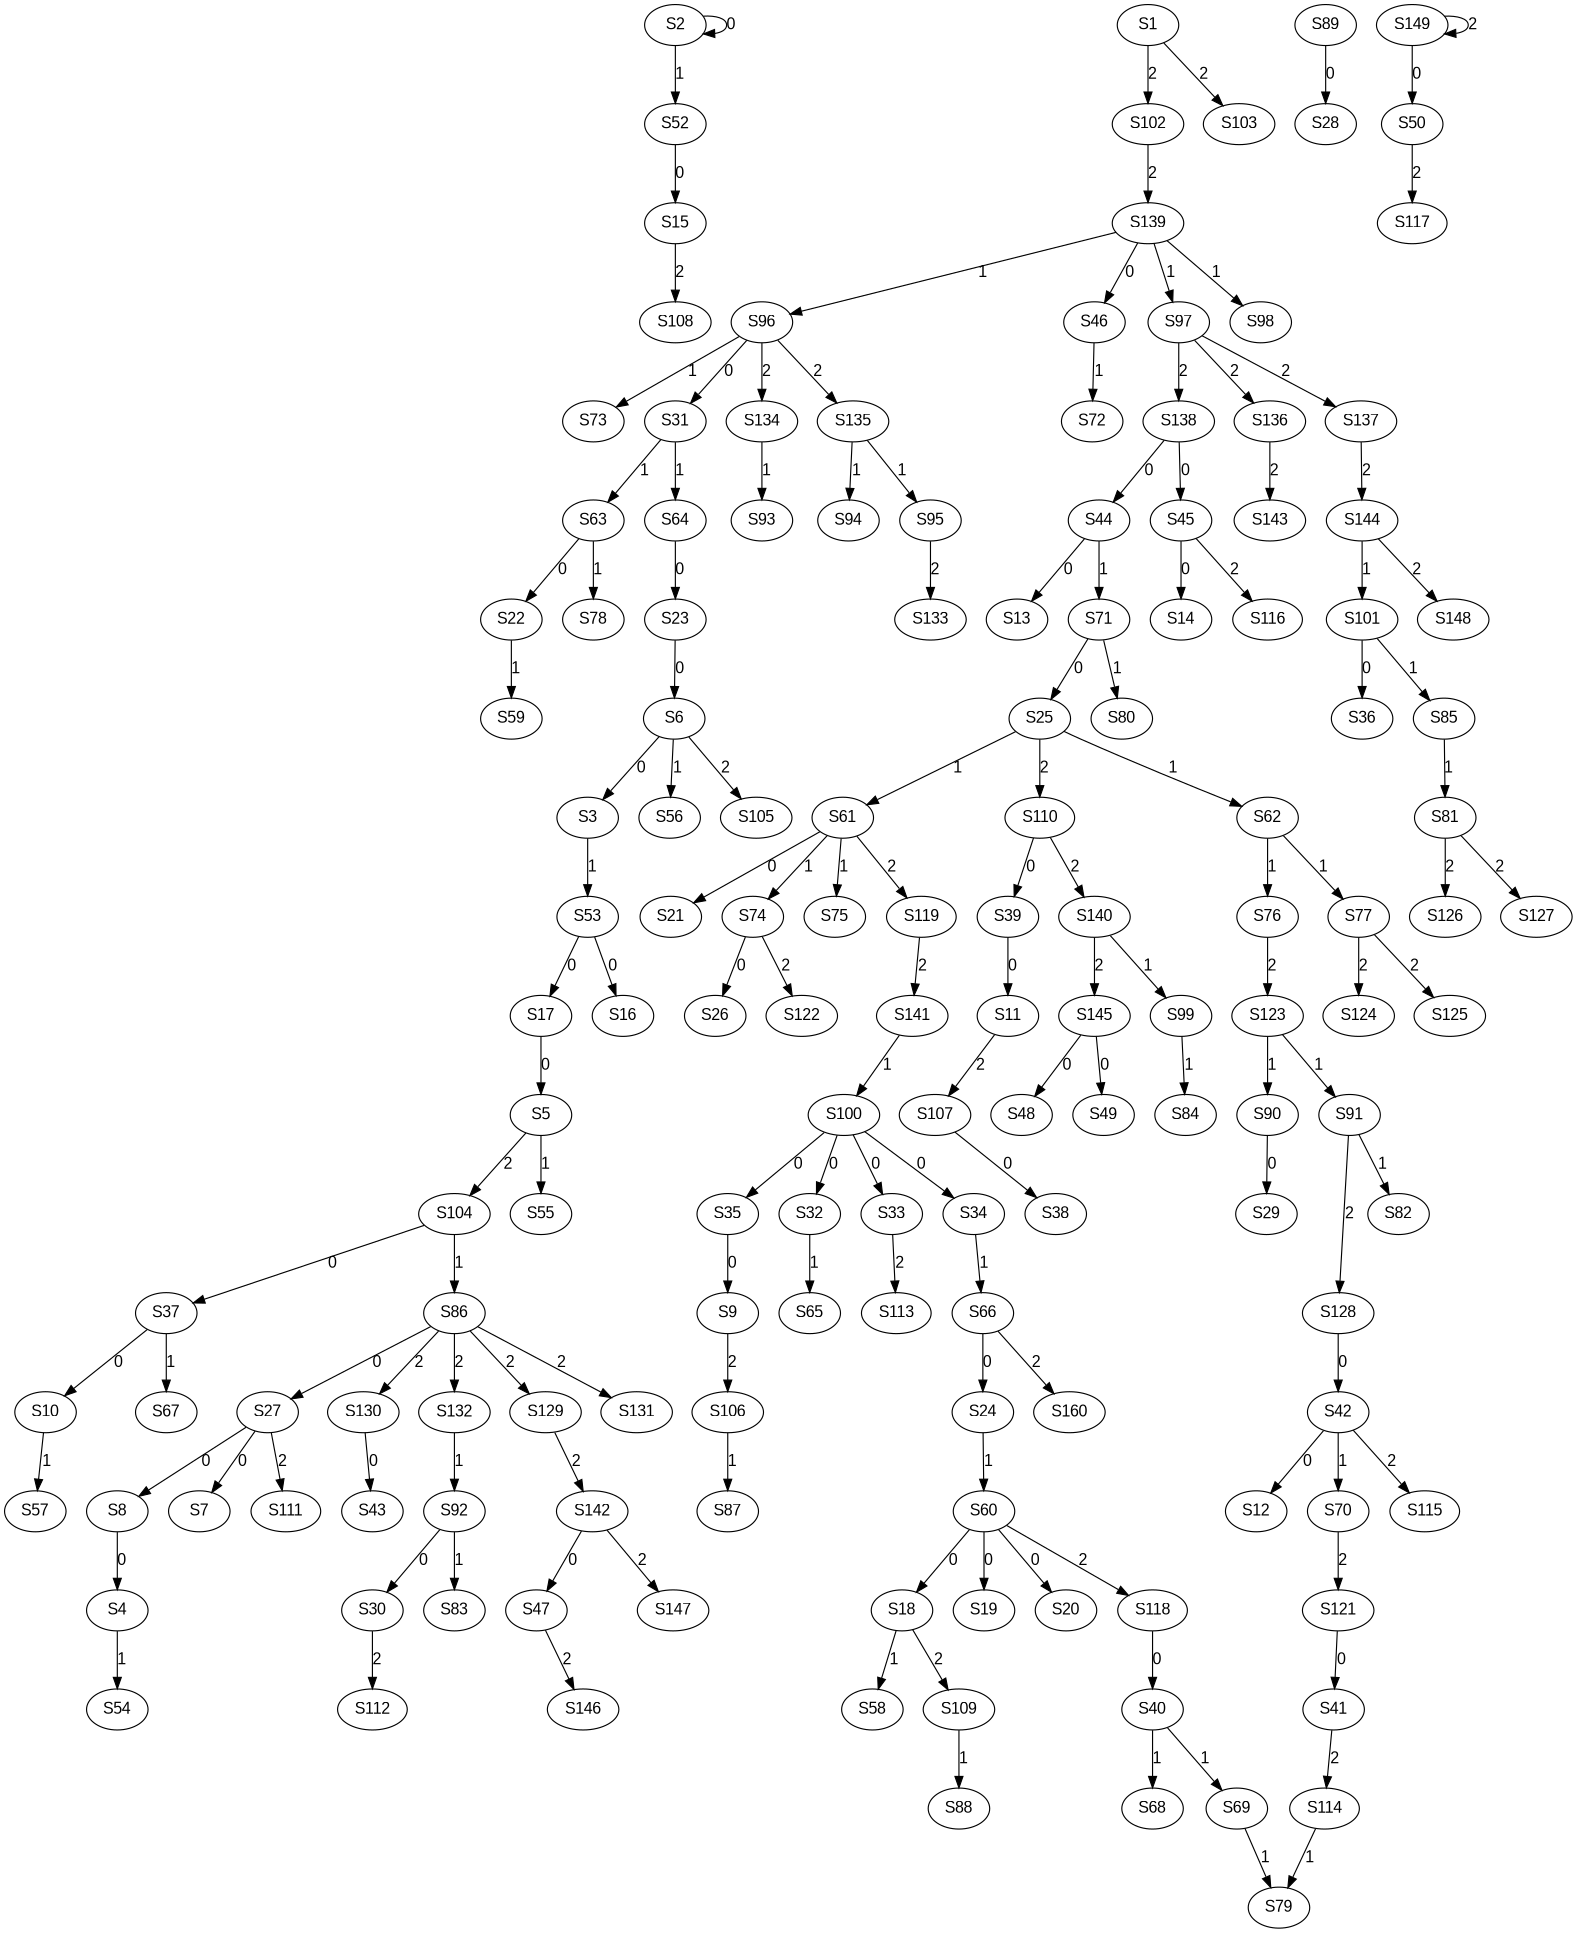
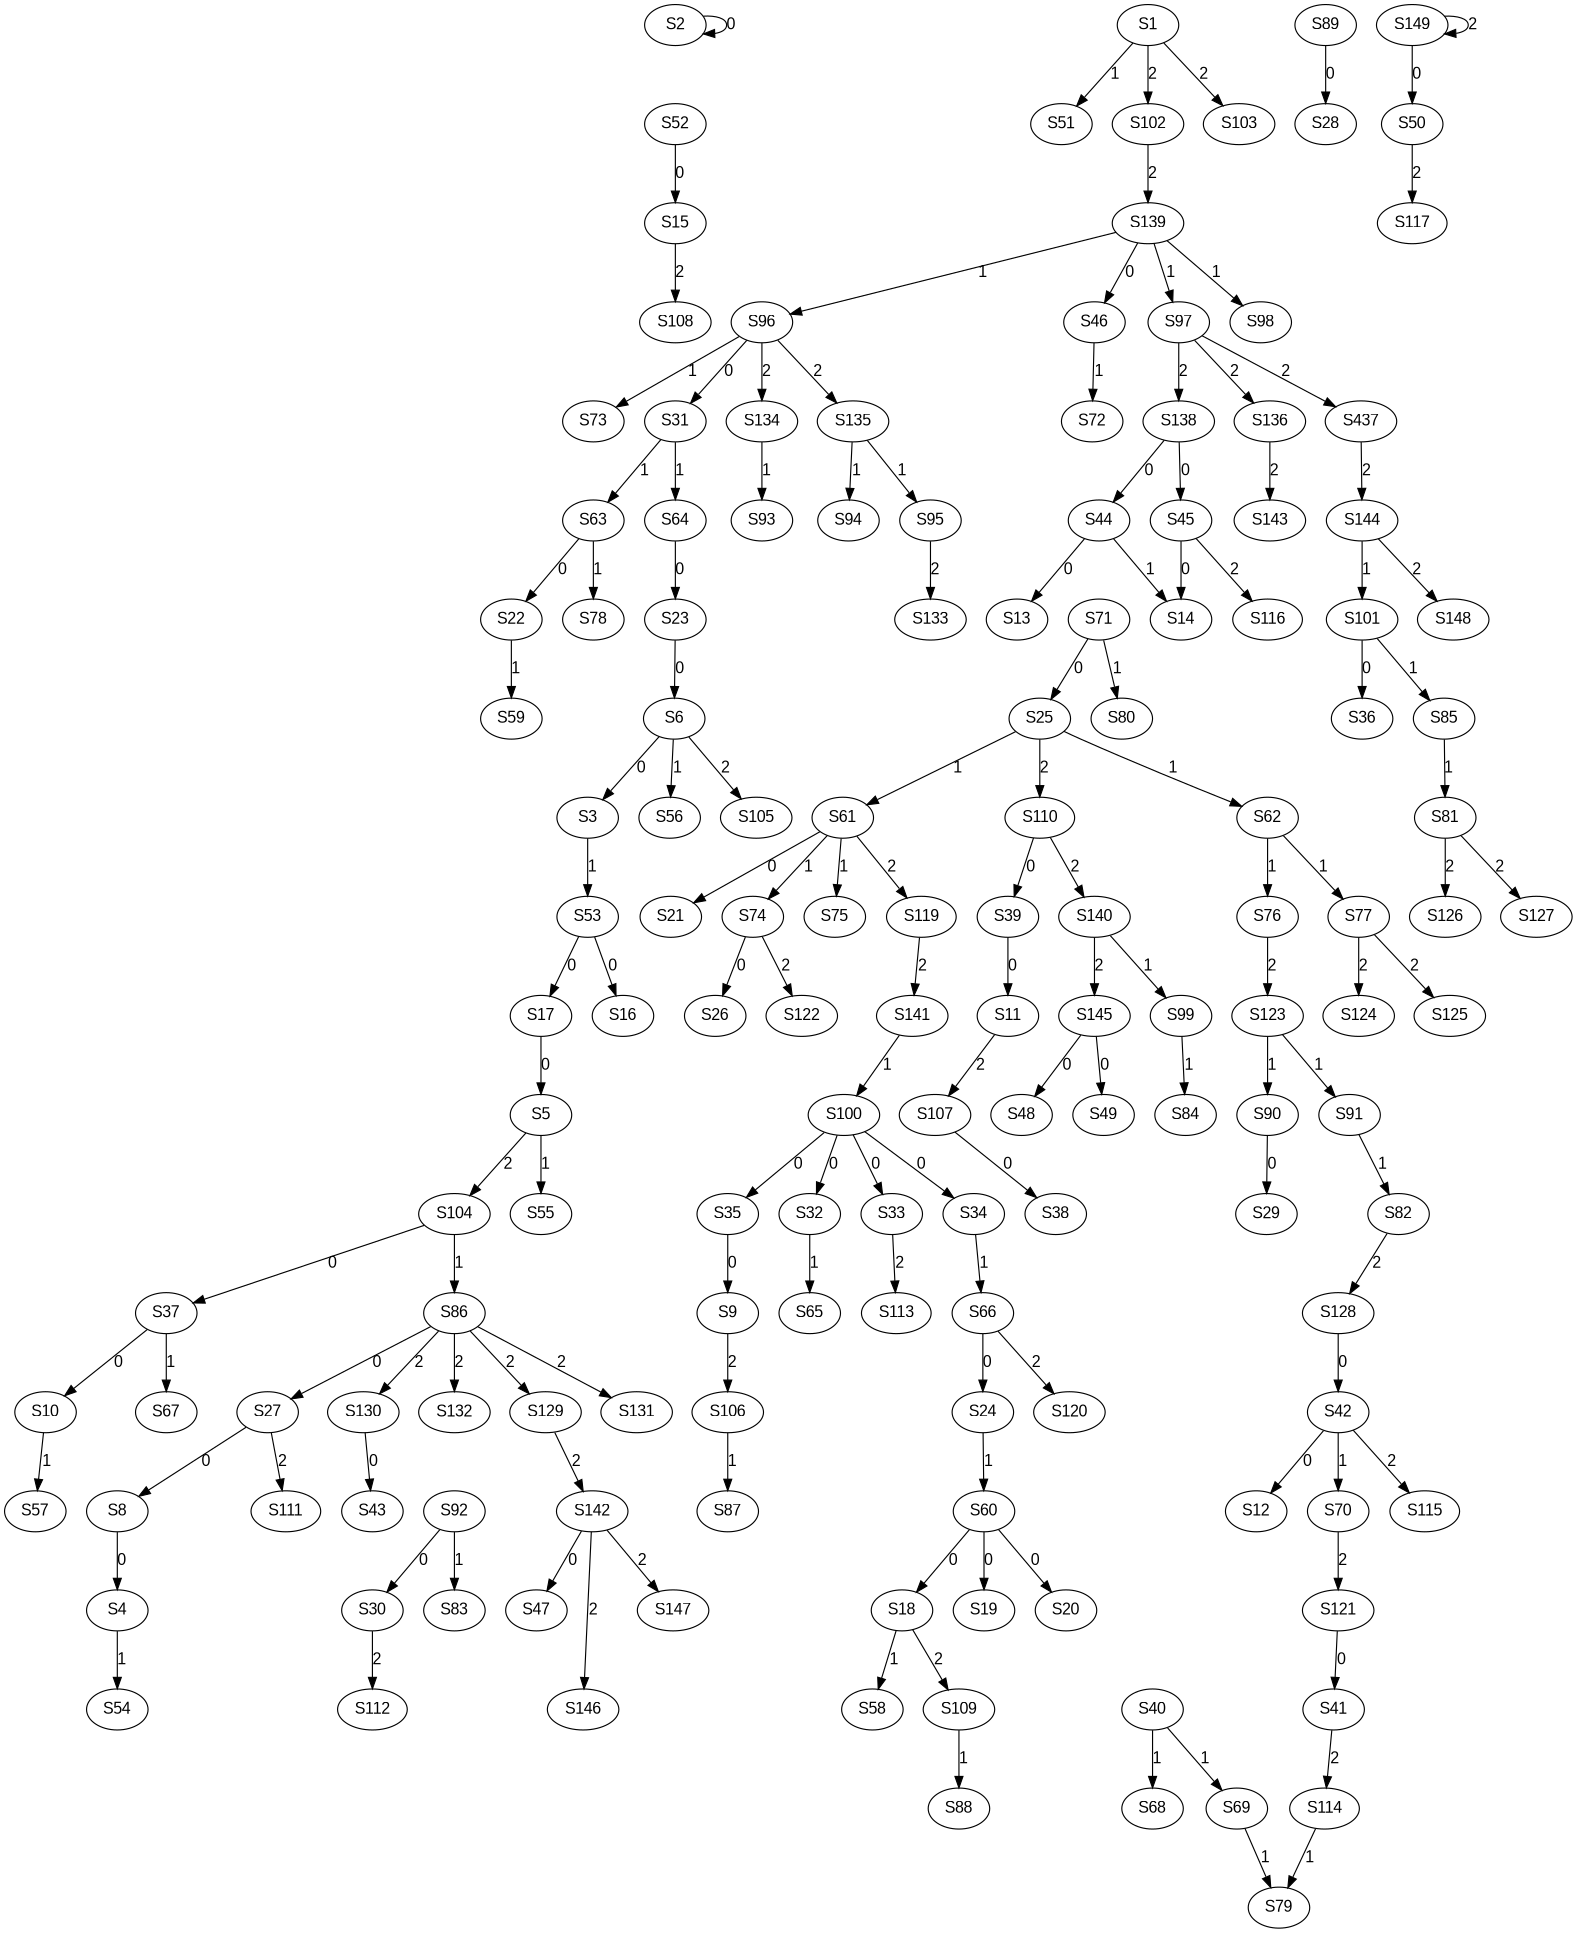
edge "S2" -> "S52": removed, label "1"
node "S51": added
node "S137": label "S137" -> "S437"
edge "S44" -> "S71": now "S44" -> "S14"
edge "S91" -> "S128": now "S82" -> "S128"
node "S160": label "S160" -> "S120"
edge "S132" -> "S92": removed, label "1"
node "S7": removed
node "S118": removed
edge "S47" -> "S146": now "S142" -> "S146"
